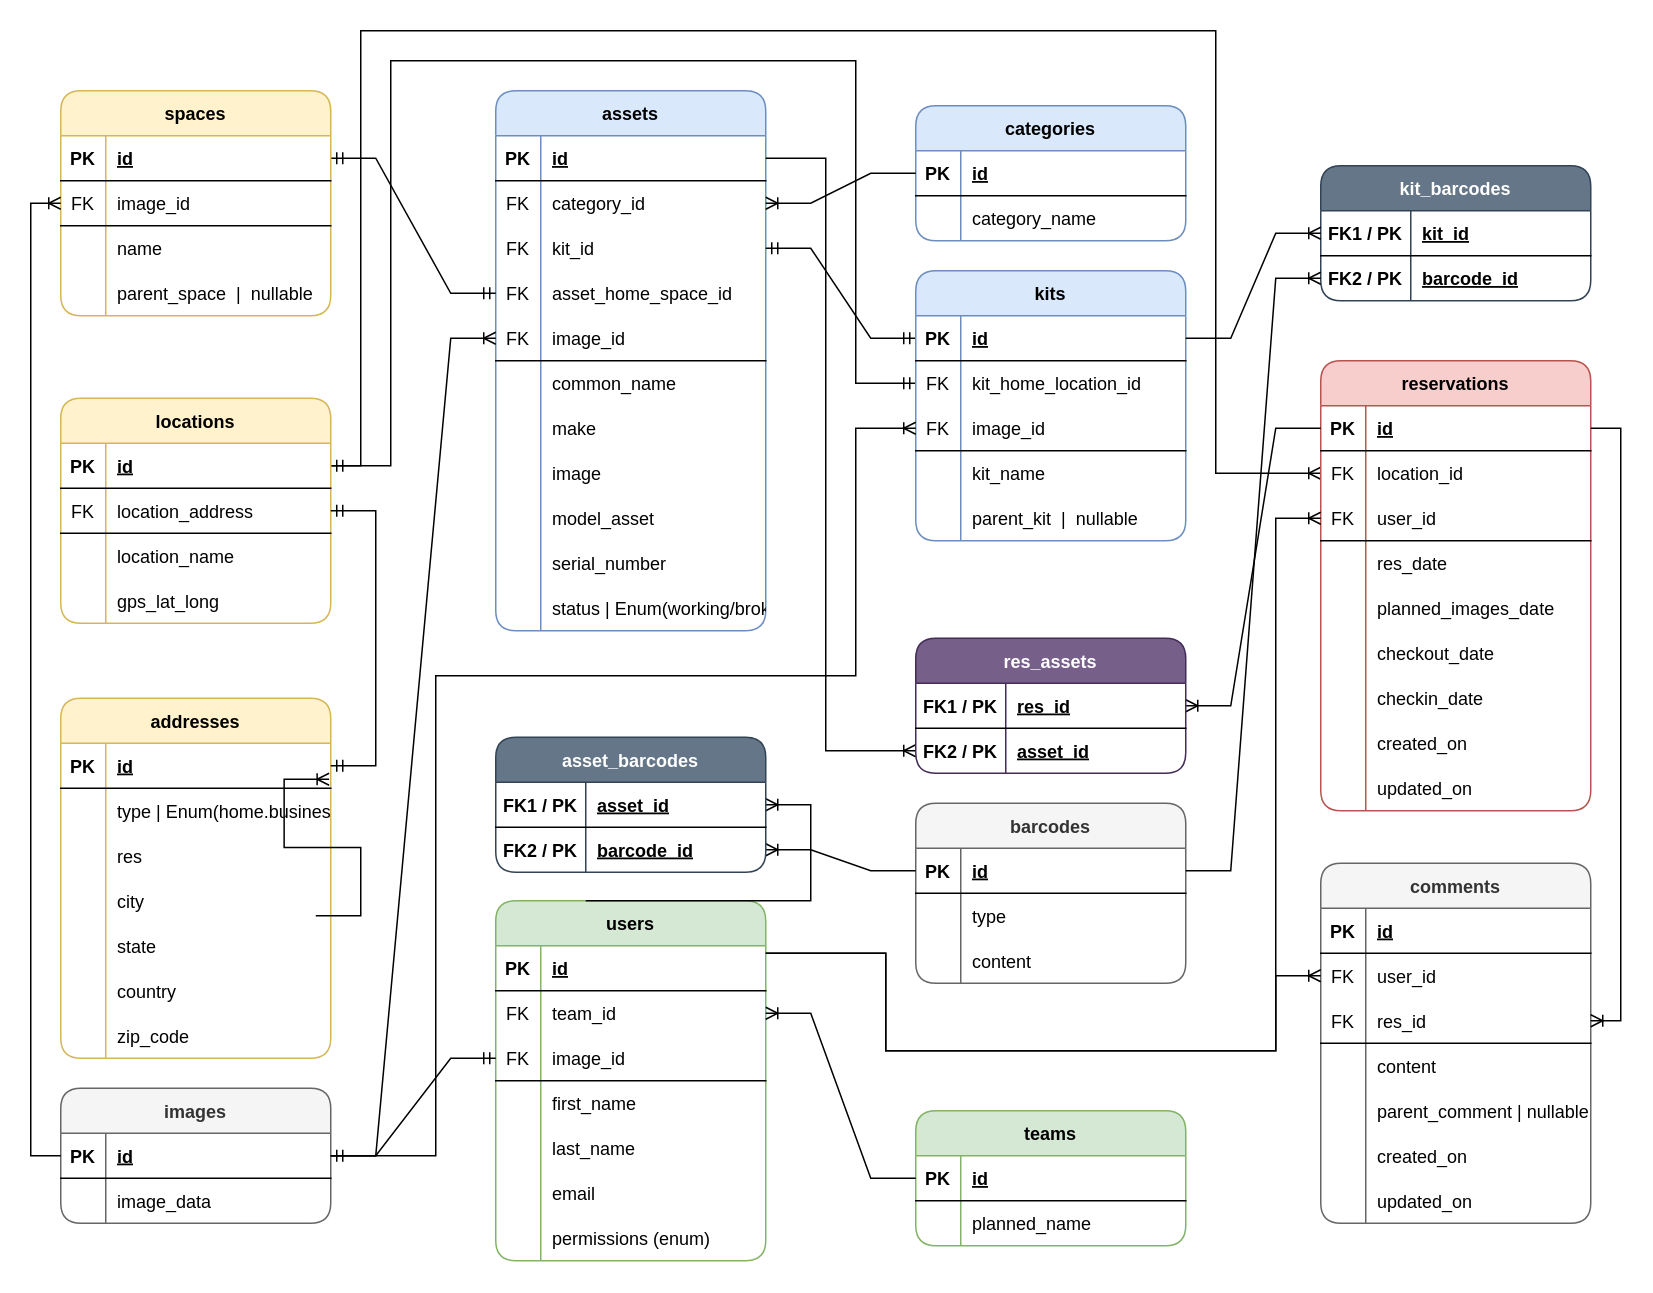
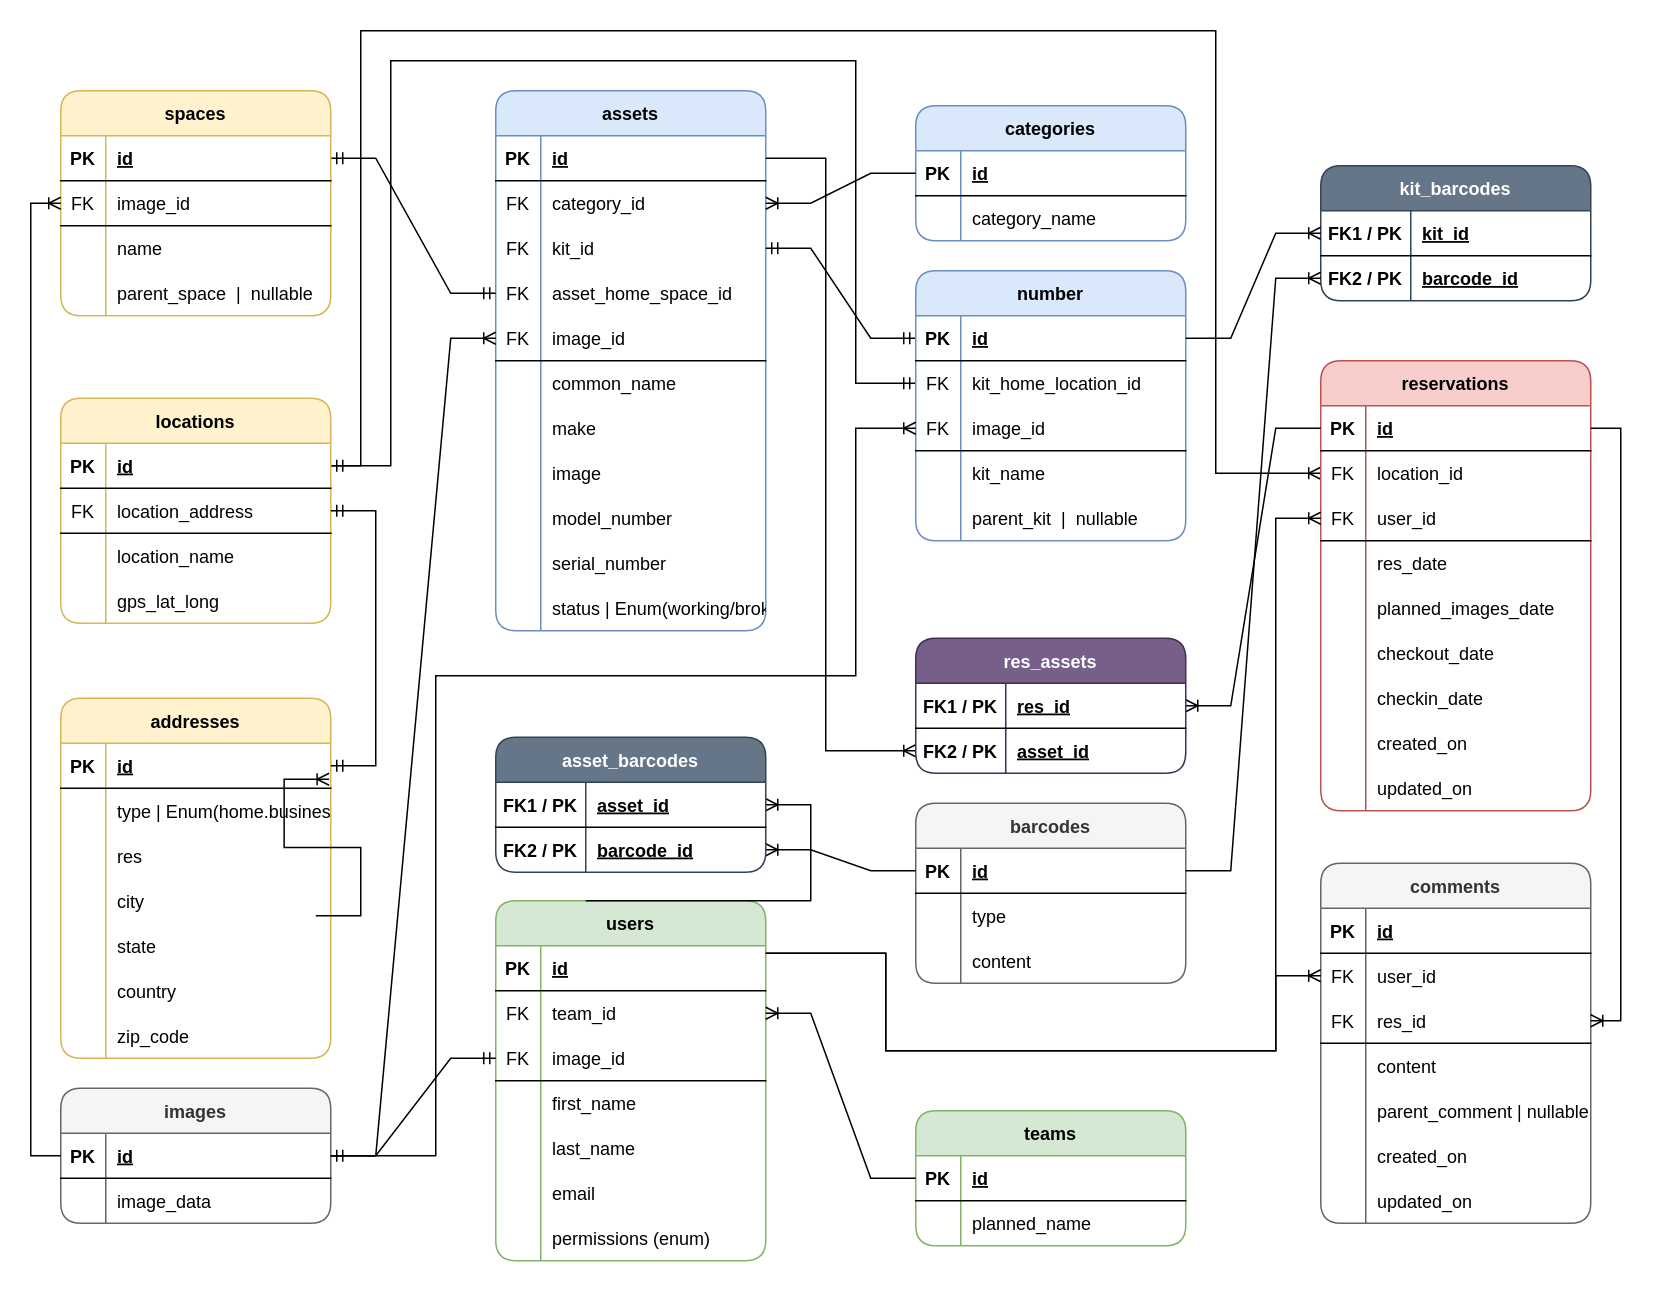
node "kits": label "kits" -> "number"
node "model_asset": label "model_asset" -> "model_number"
